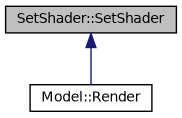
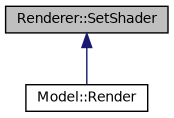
node "SetShader::SetShader": label "SetShader::SetShader" -> "Renderer::SetShader"
